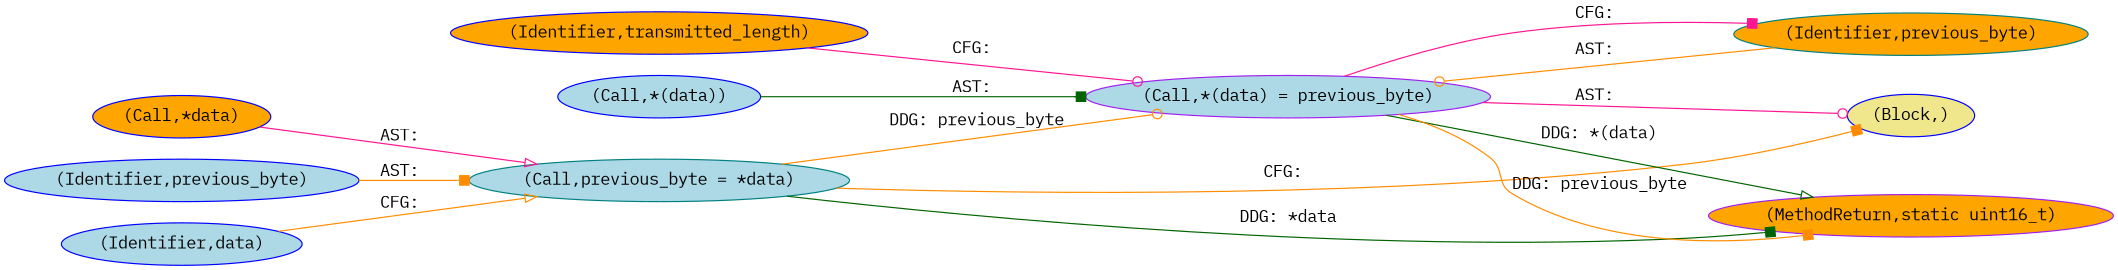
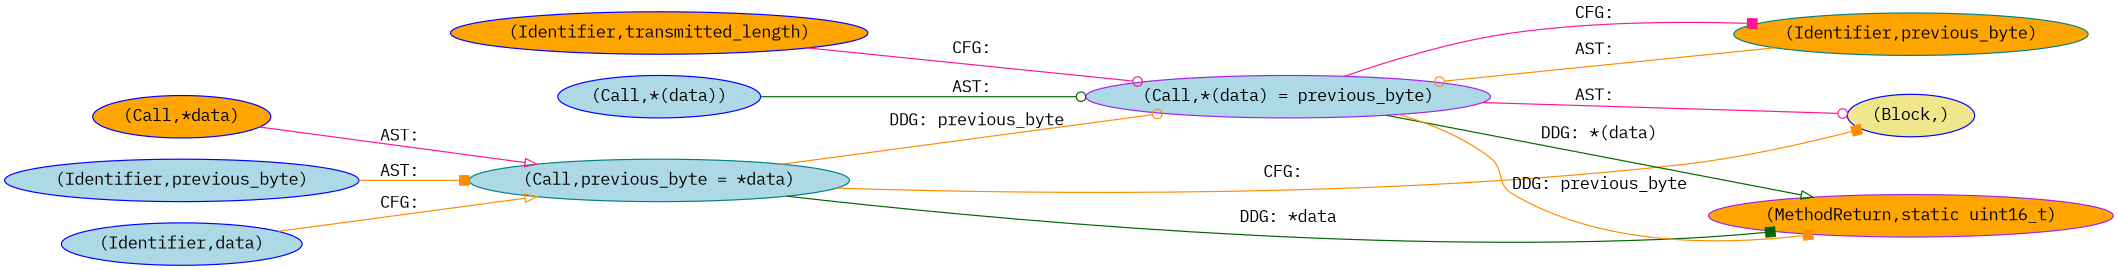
edge "(Call,*(data))" -> "(Call,*(data) = previous_byte)": arrowhead box -> odot
